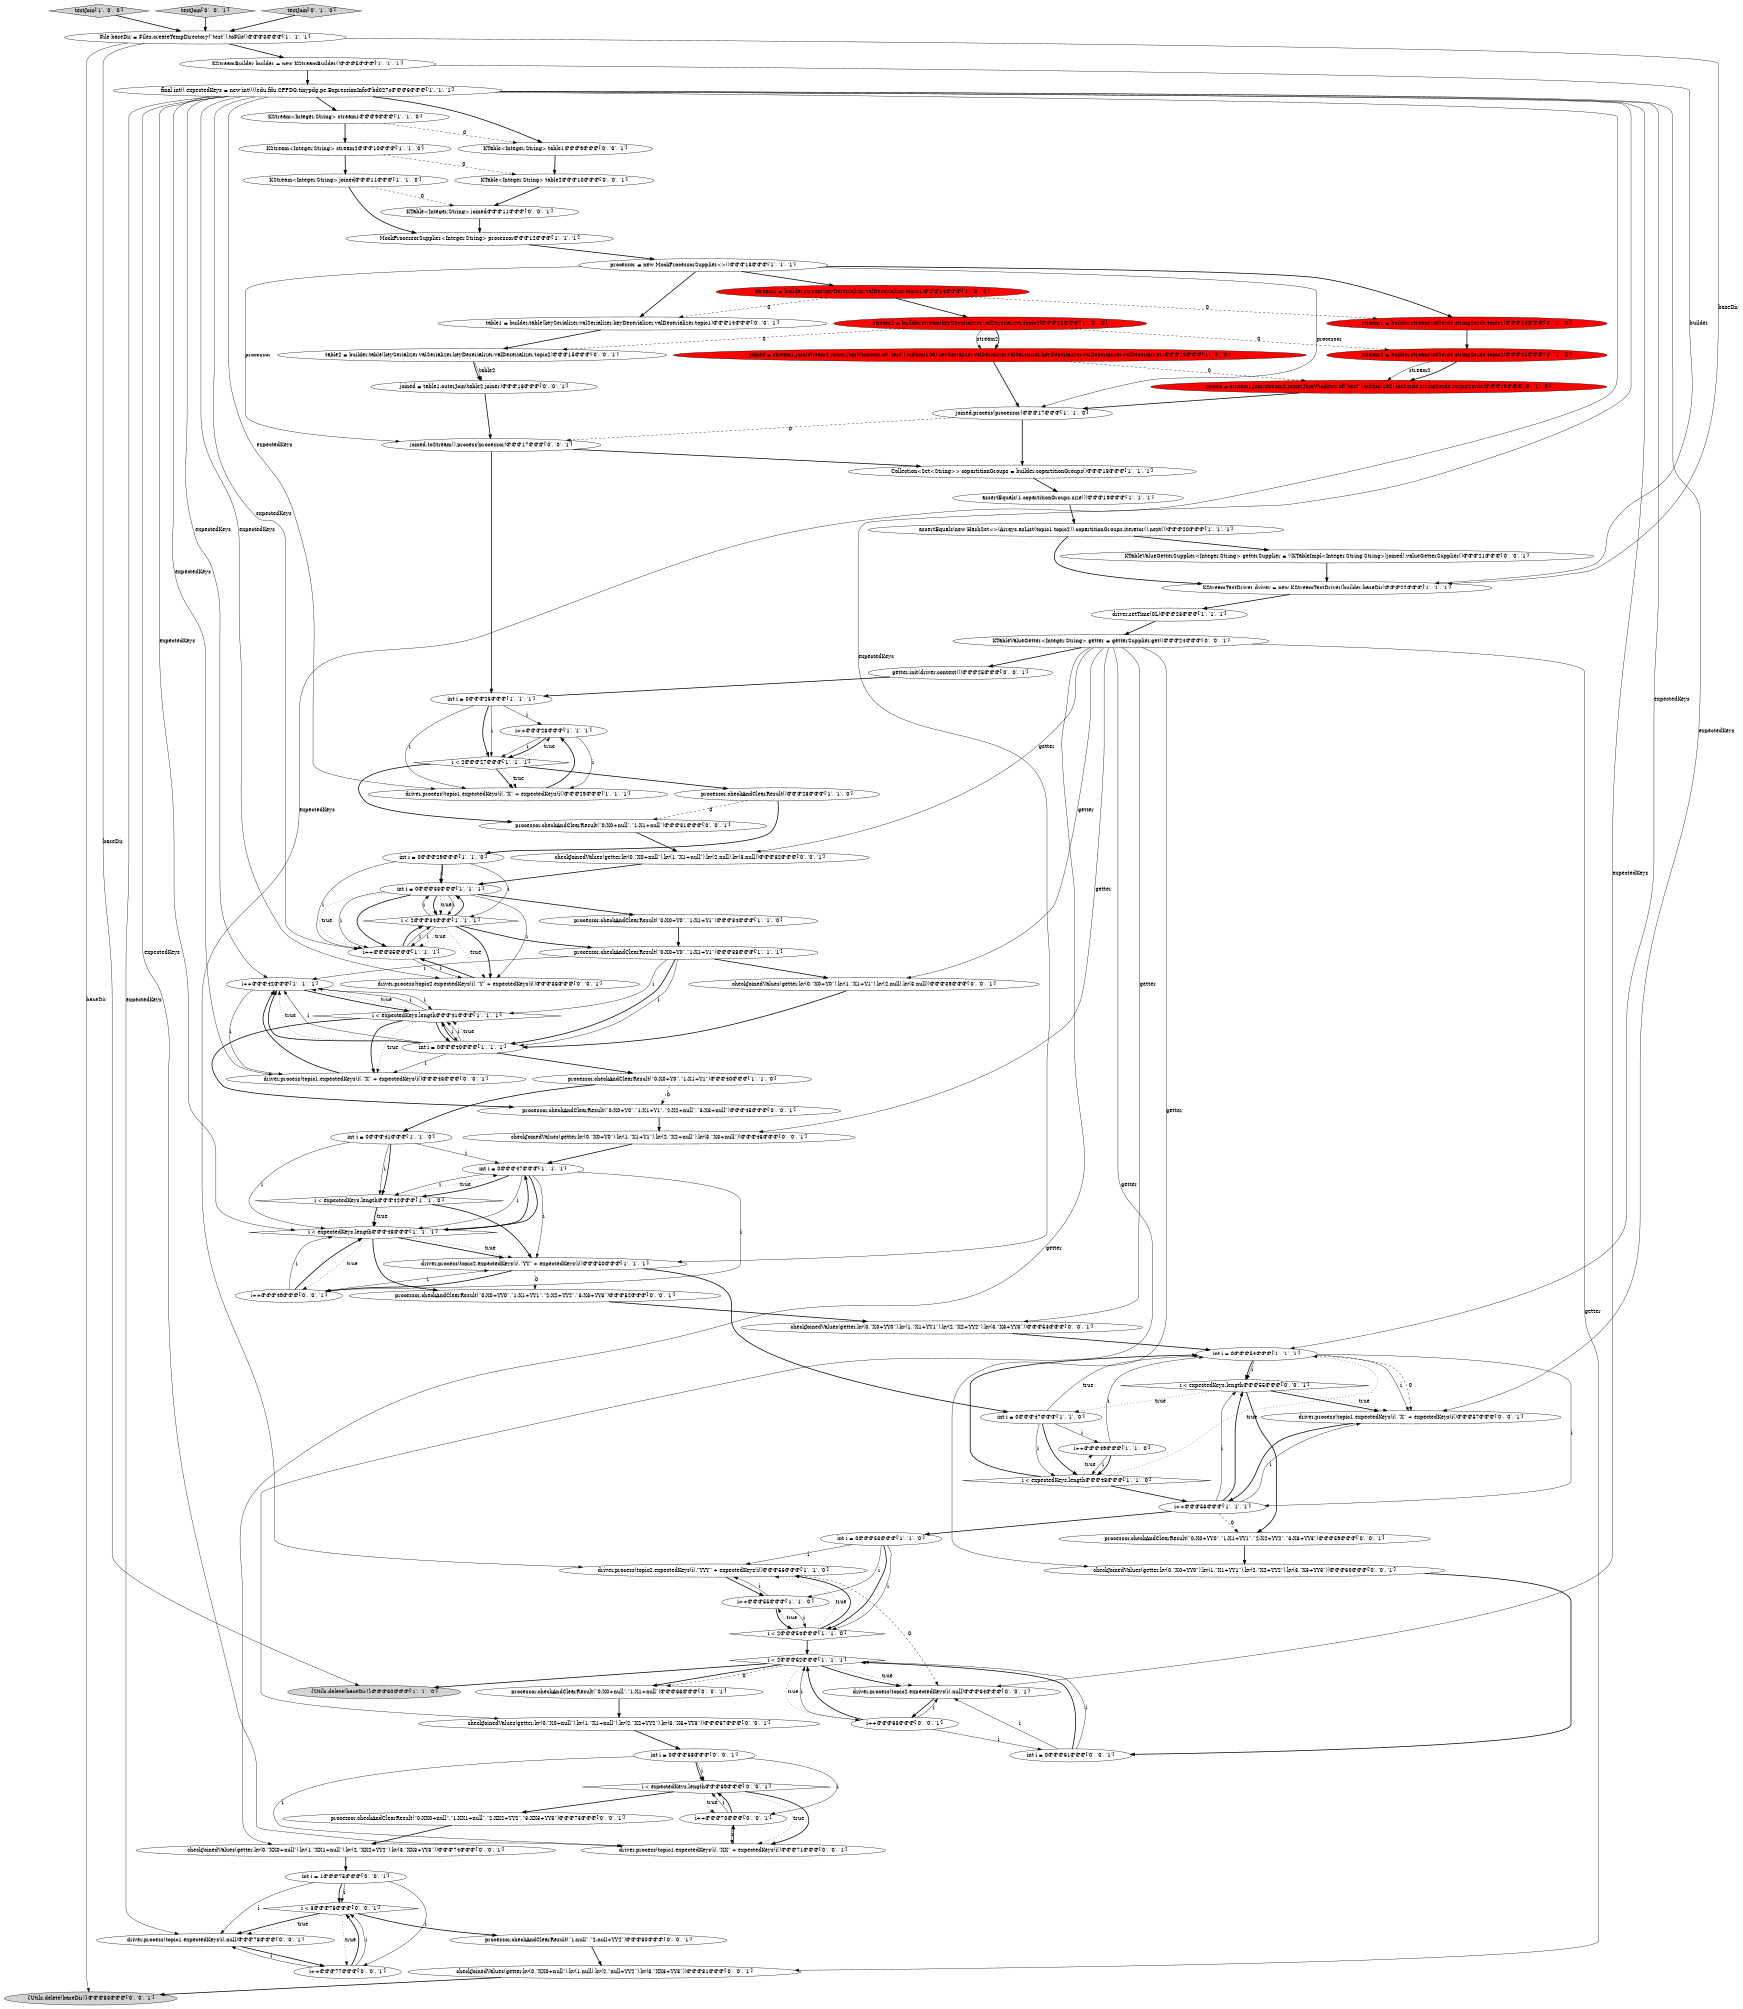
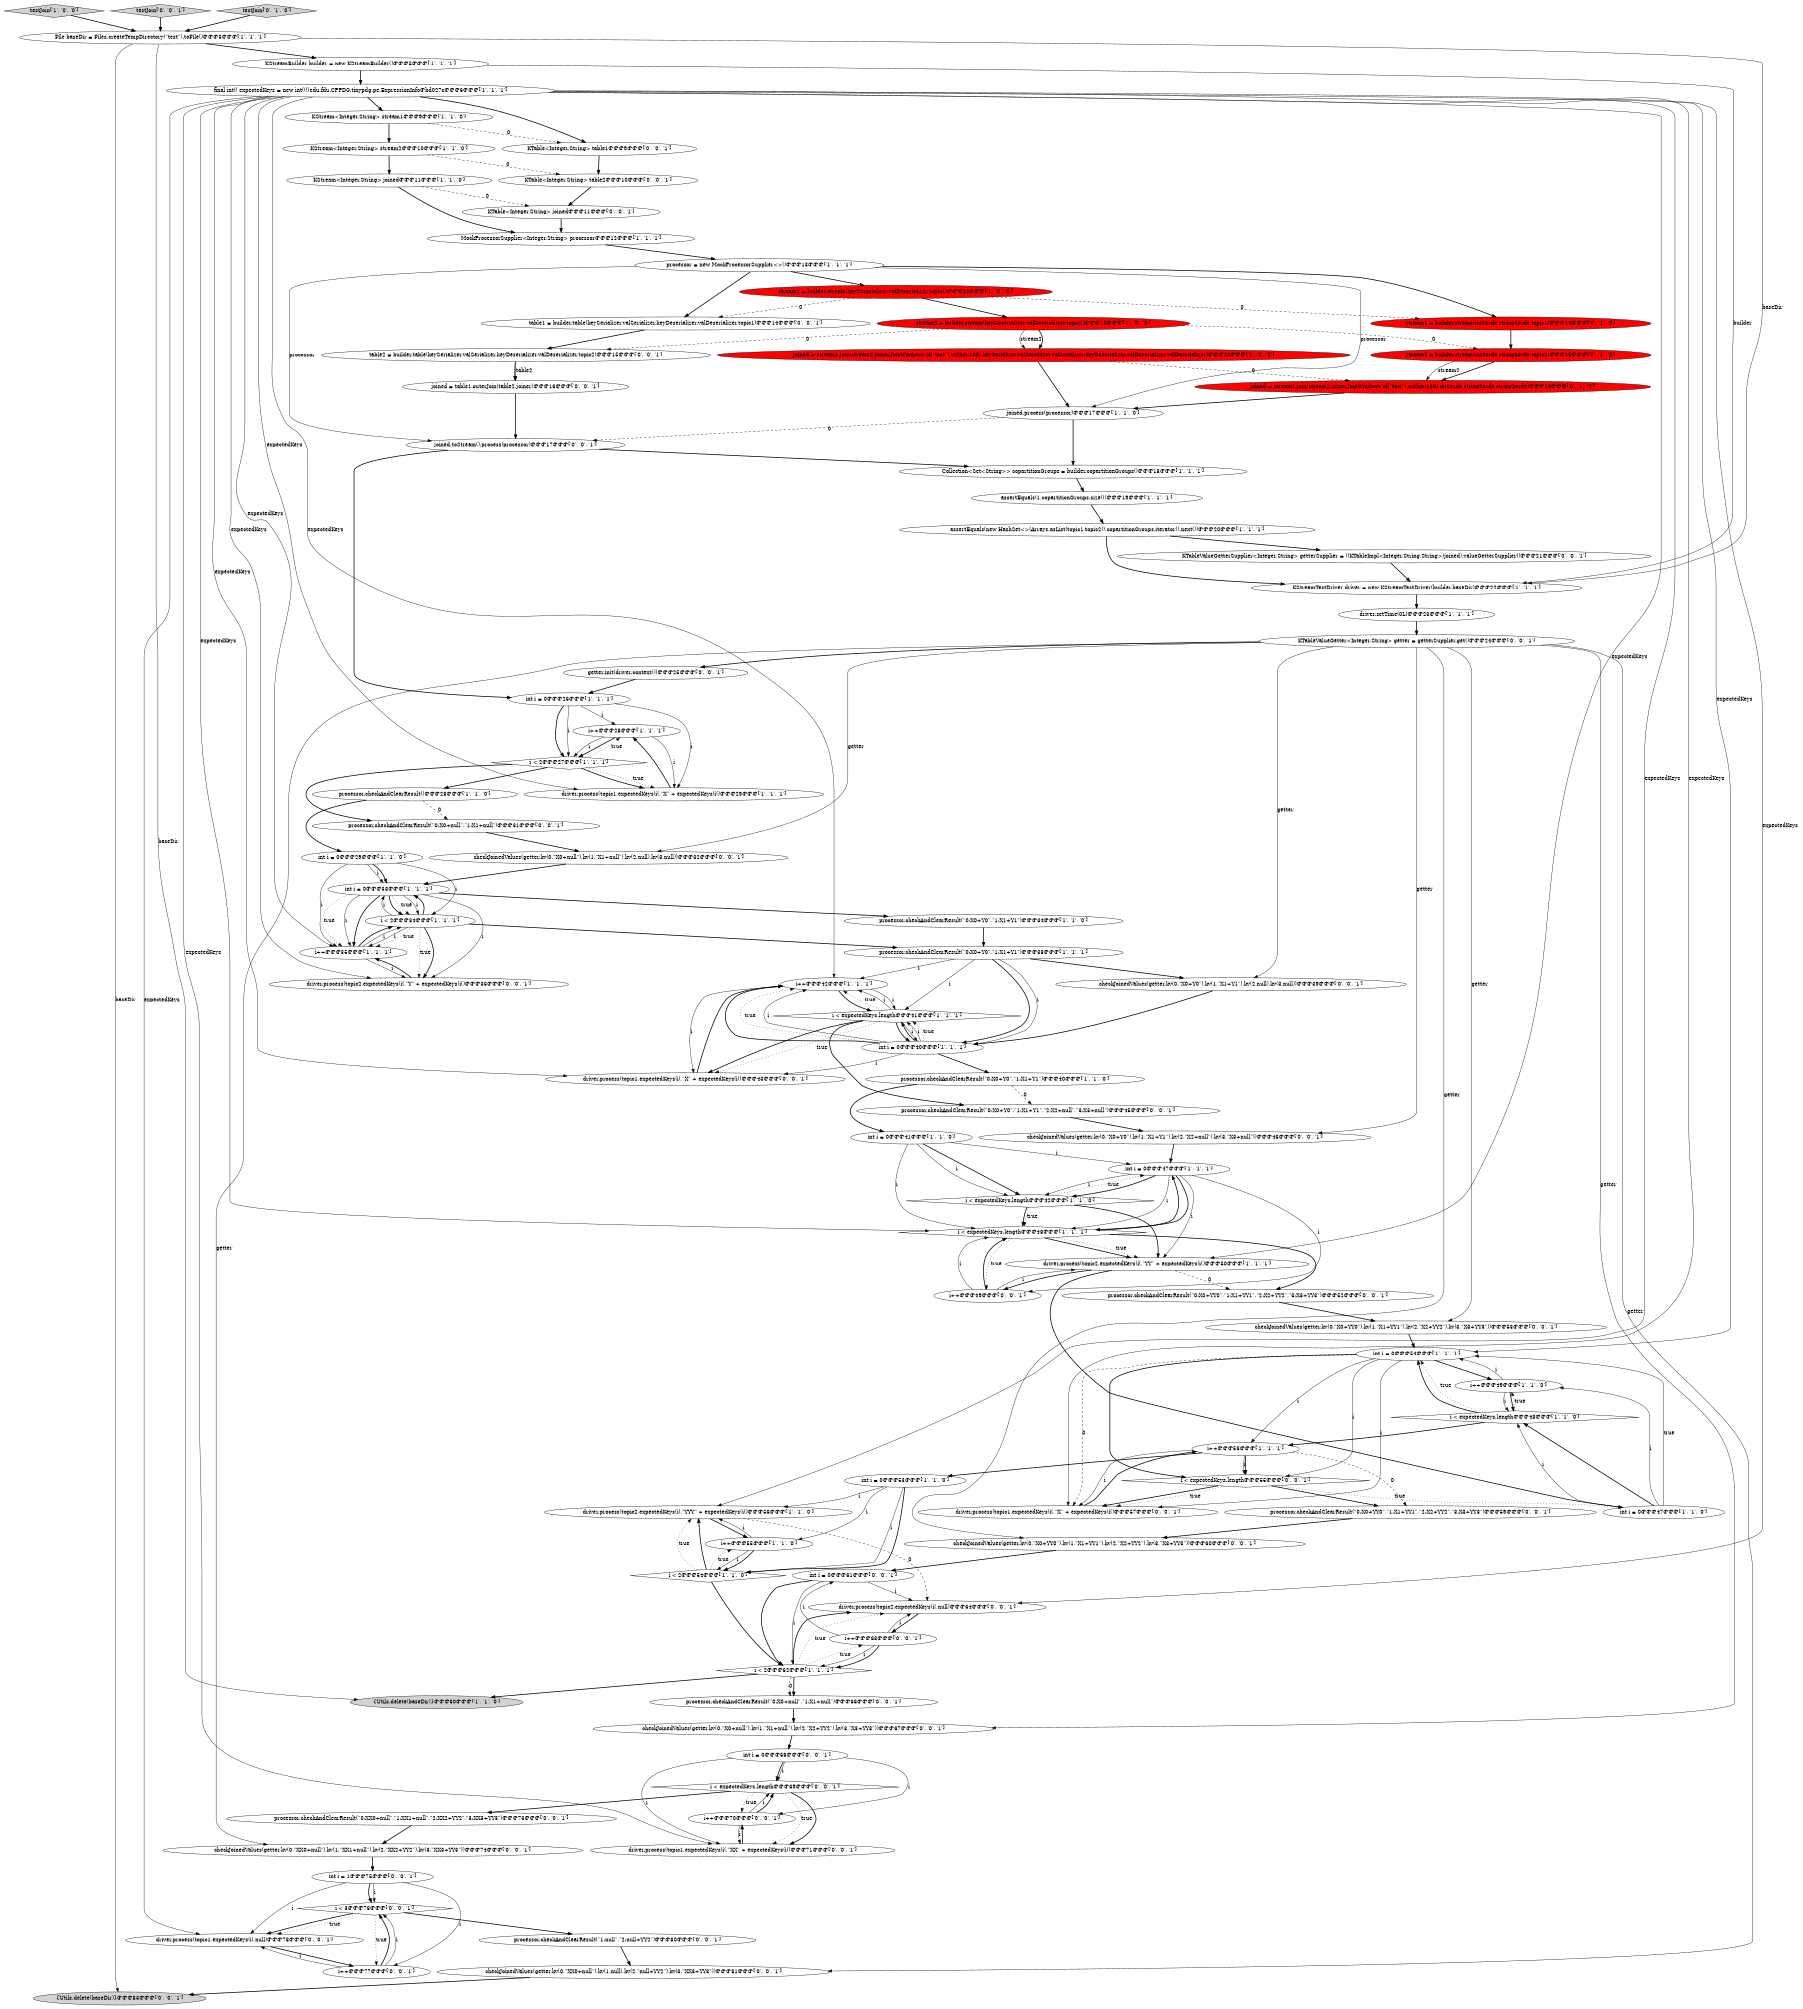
node "i < 2@@@34@@@['1', '1', '1']": shape diamond -> ellipse
edge "int i = 0@@@54@@@['1', '1', '1']" -> "i++@@@49@@@['1', '1', '0']": added
